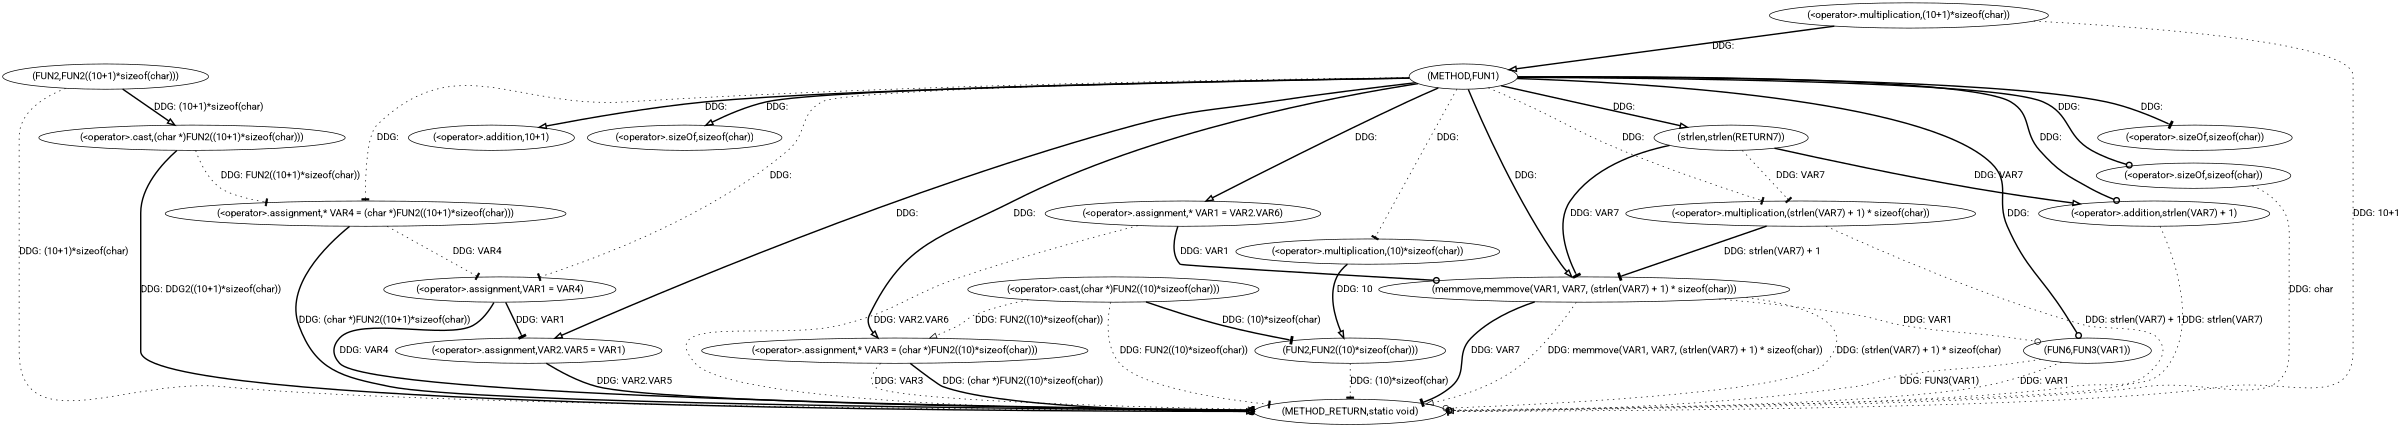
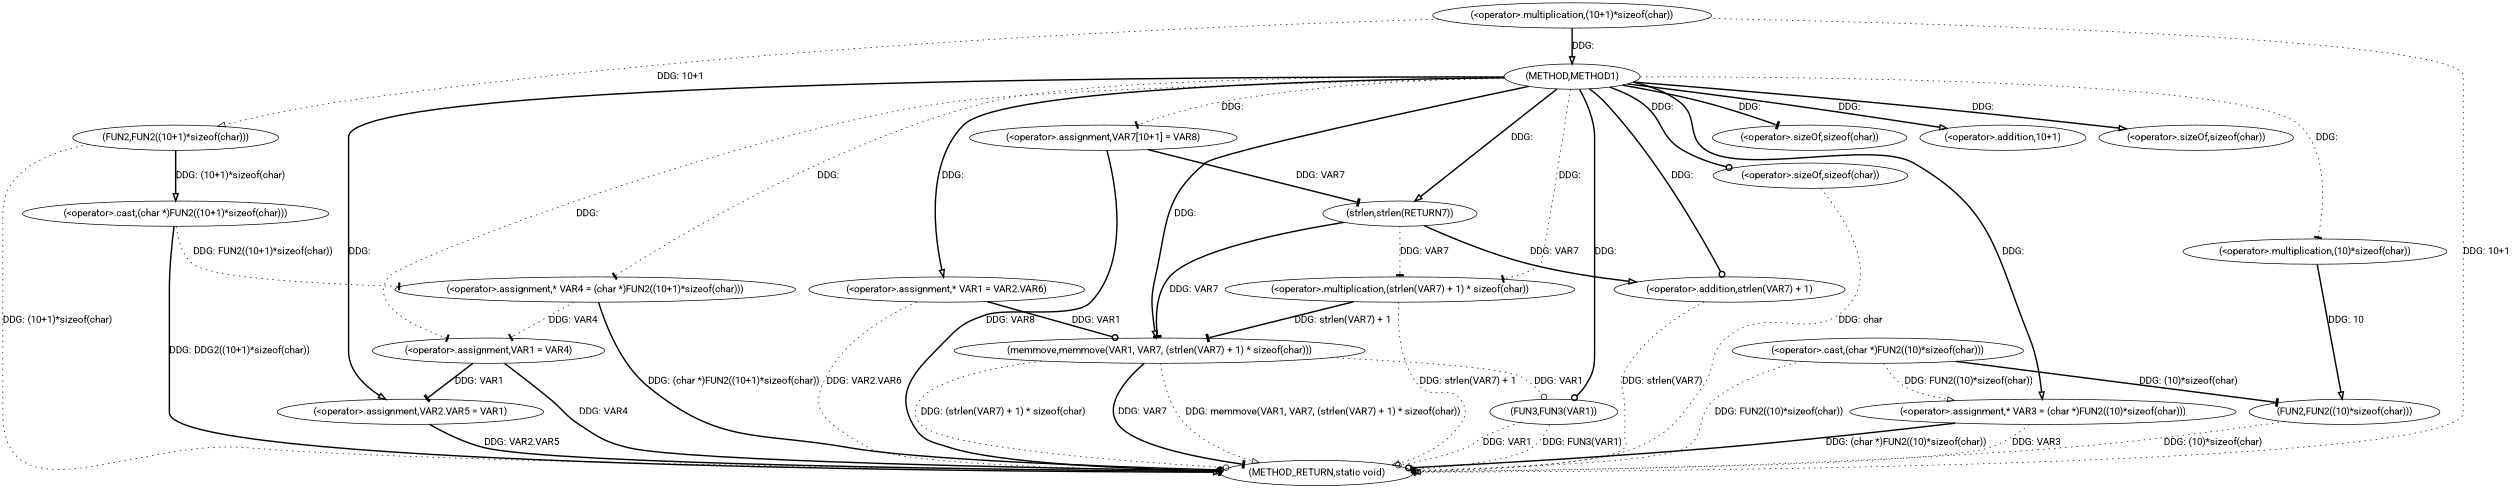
edge "(<operator>.multiplication,(10+1)*sizeof(char))" -> "(FUN2,FUN2((10+1)*sizeof(char)))": added, label "DDG: 10+1"
node "(METHOD,FUN1)": label "(METHOD,FUN1)" -> "(METHOD,METHOD1)"
node "(<operator>.assignment,VAR7[10+1] = VAR8)": added
node "(FUN6,FUN3(VAR1))": label "(FUN6,FUN3(VAR1))" -> "(FUN3,FUN3(VAR1))"
